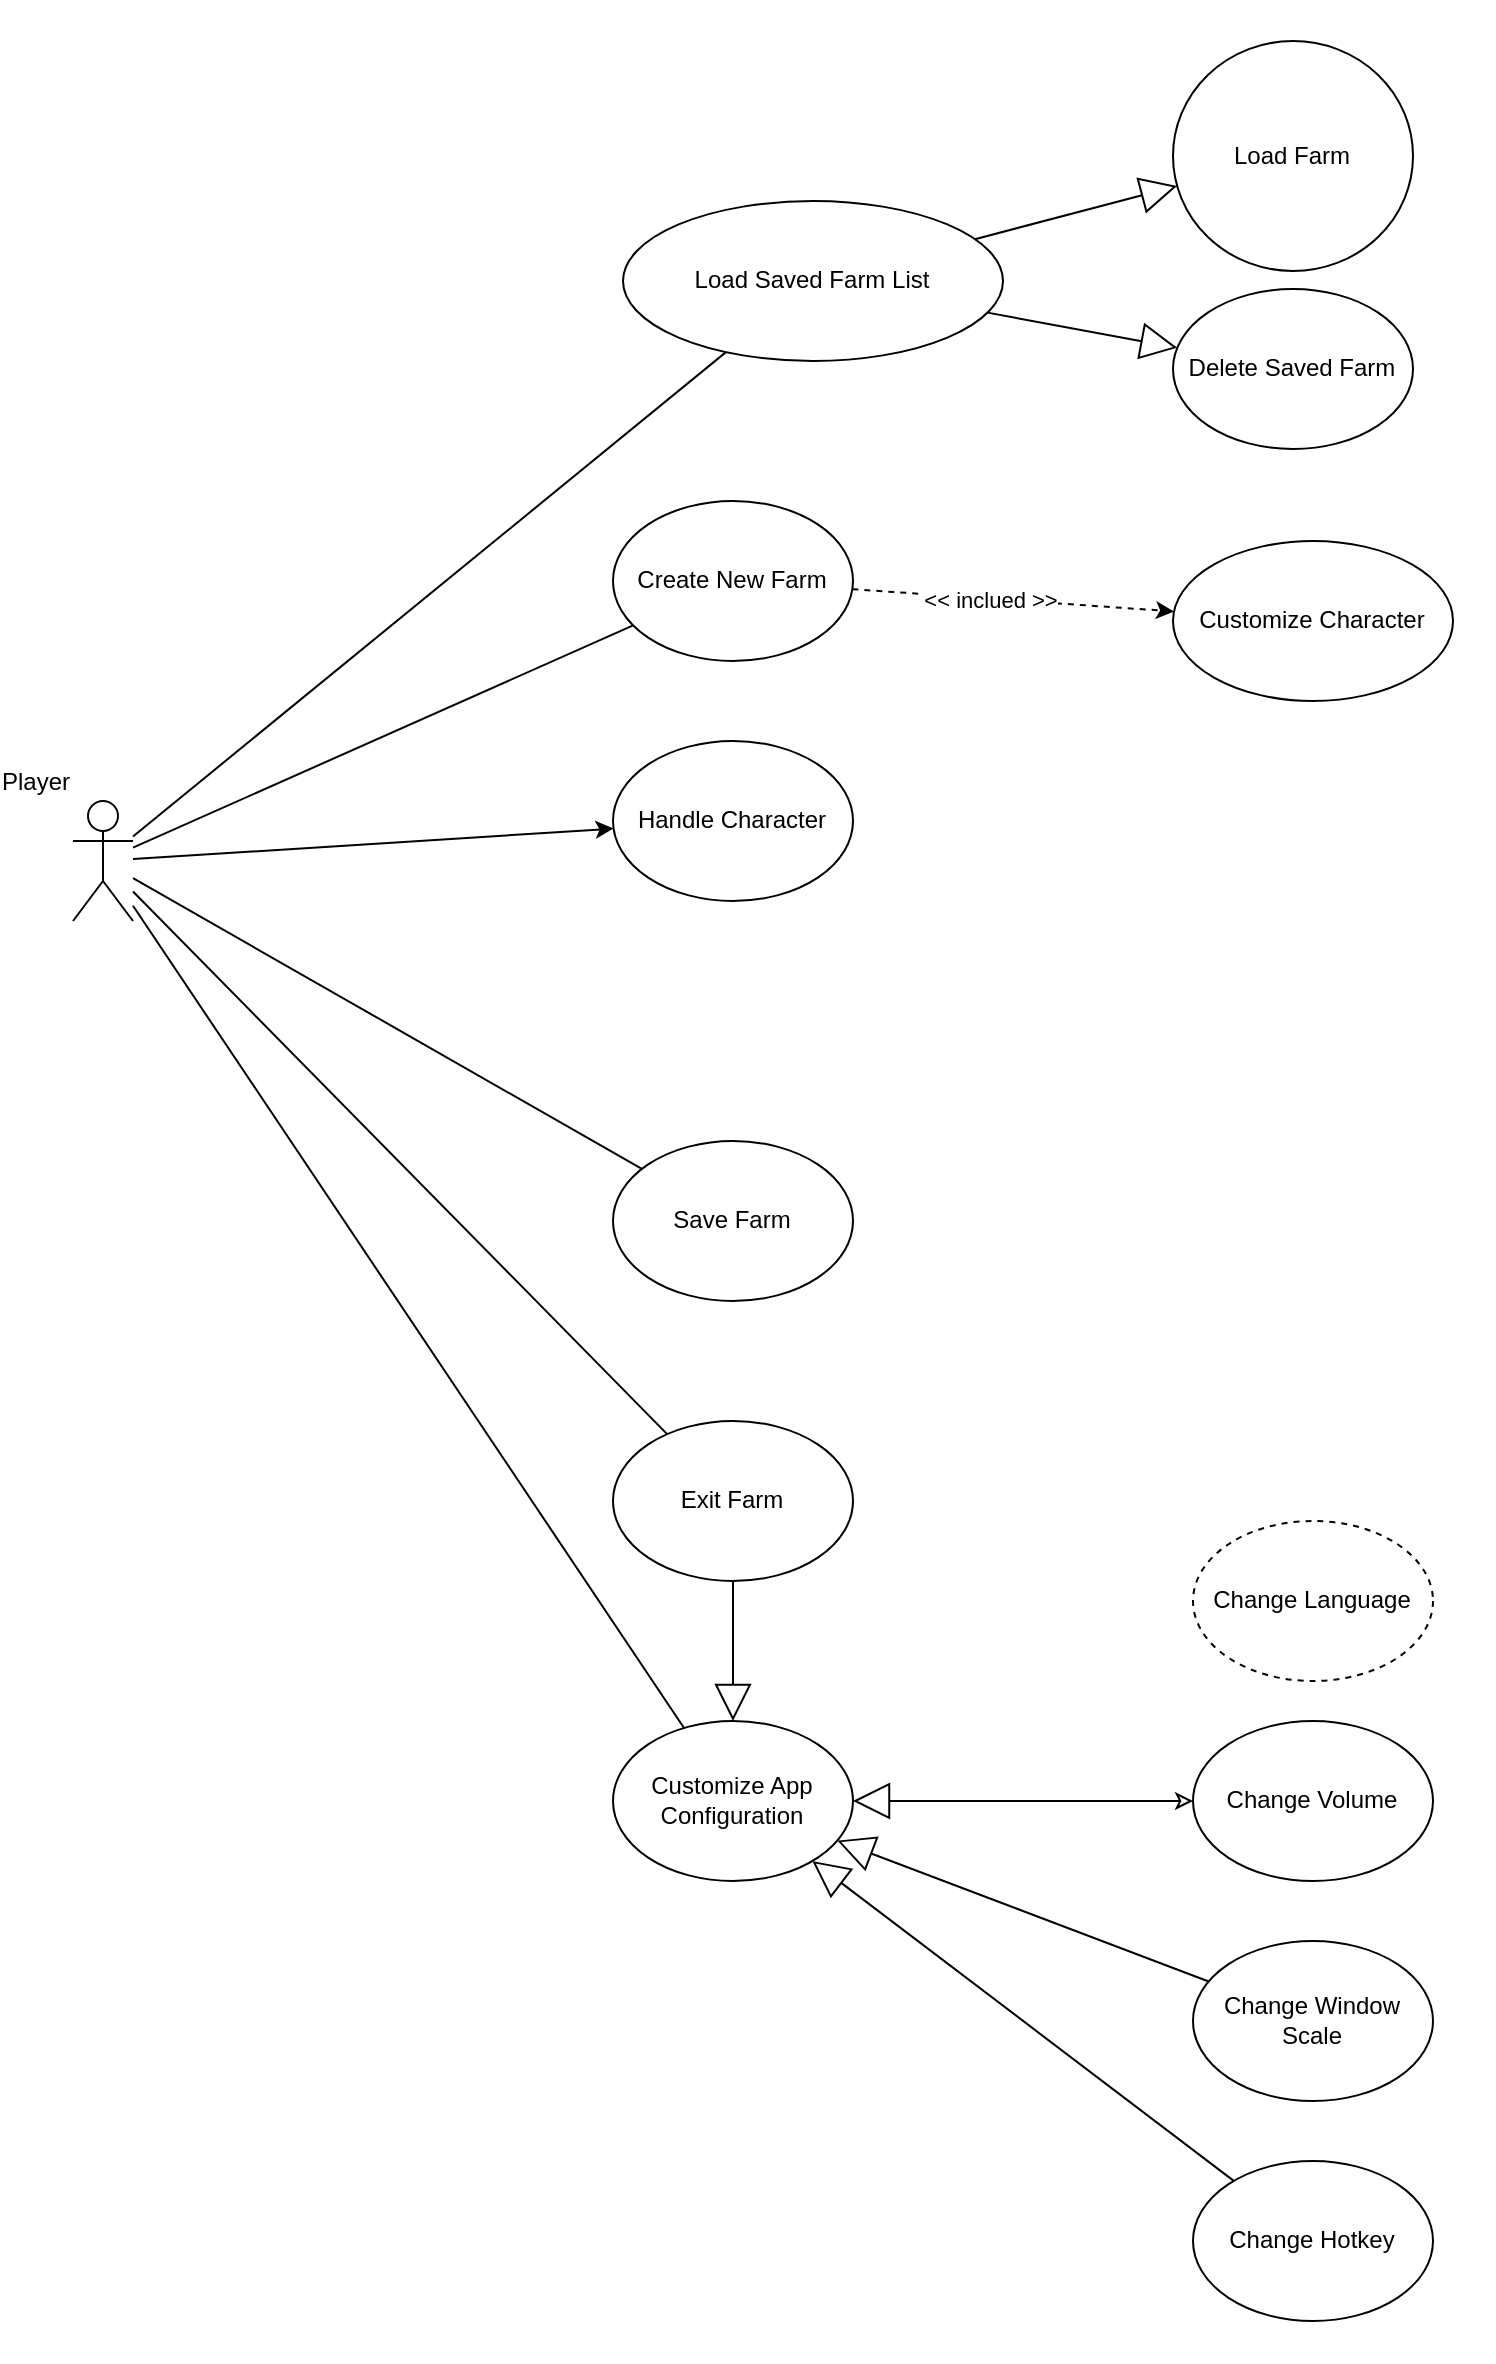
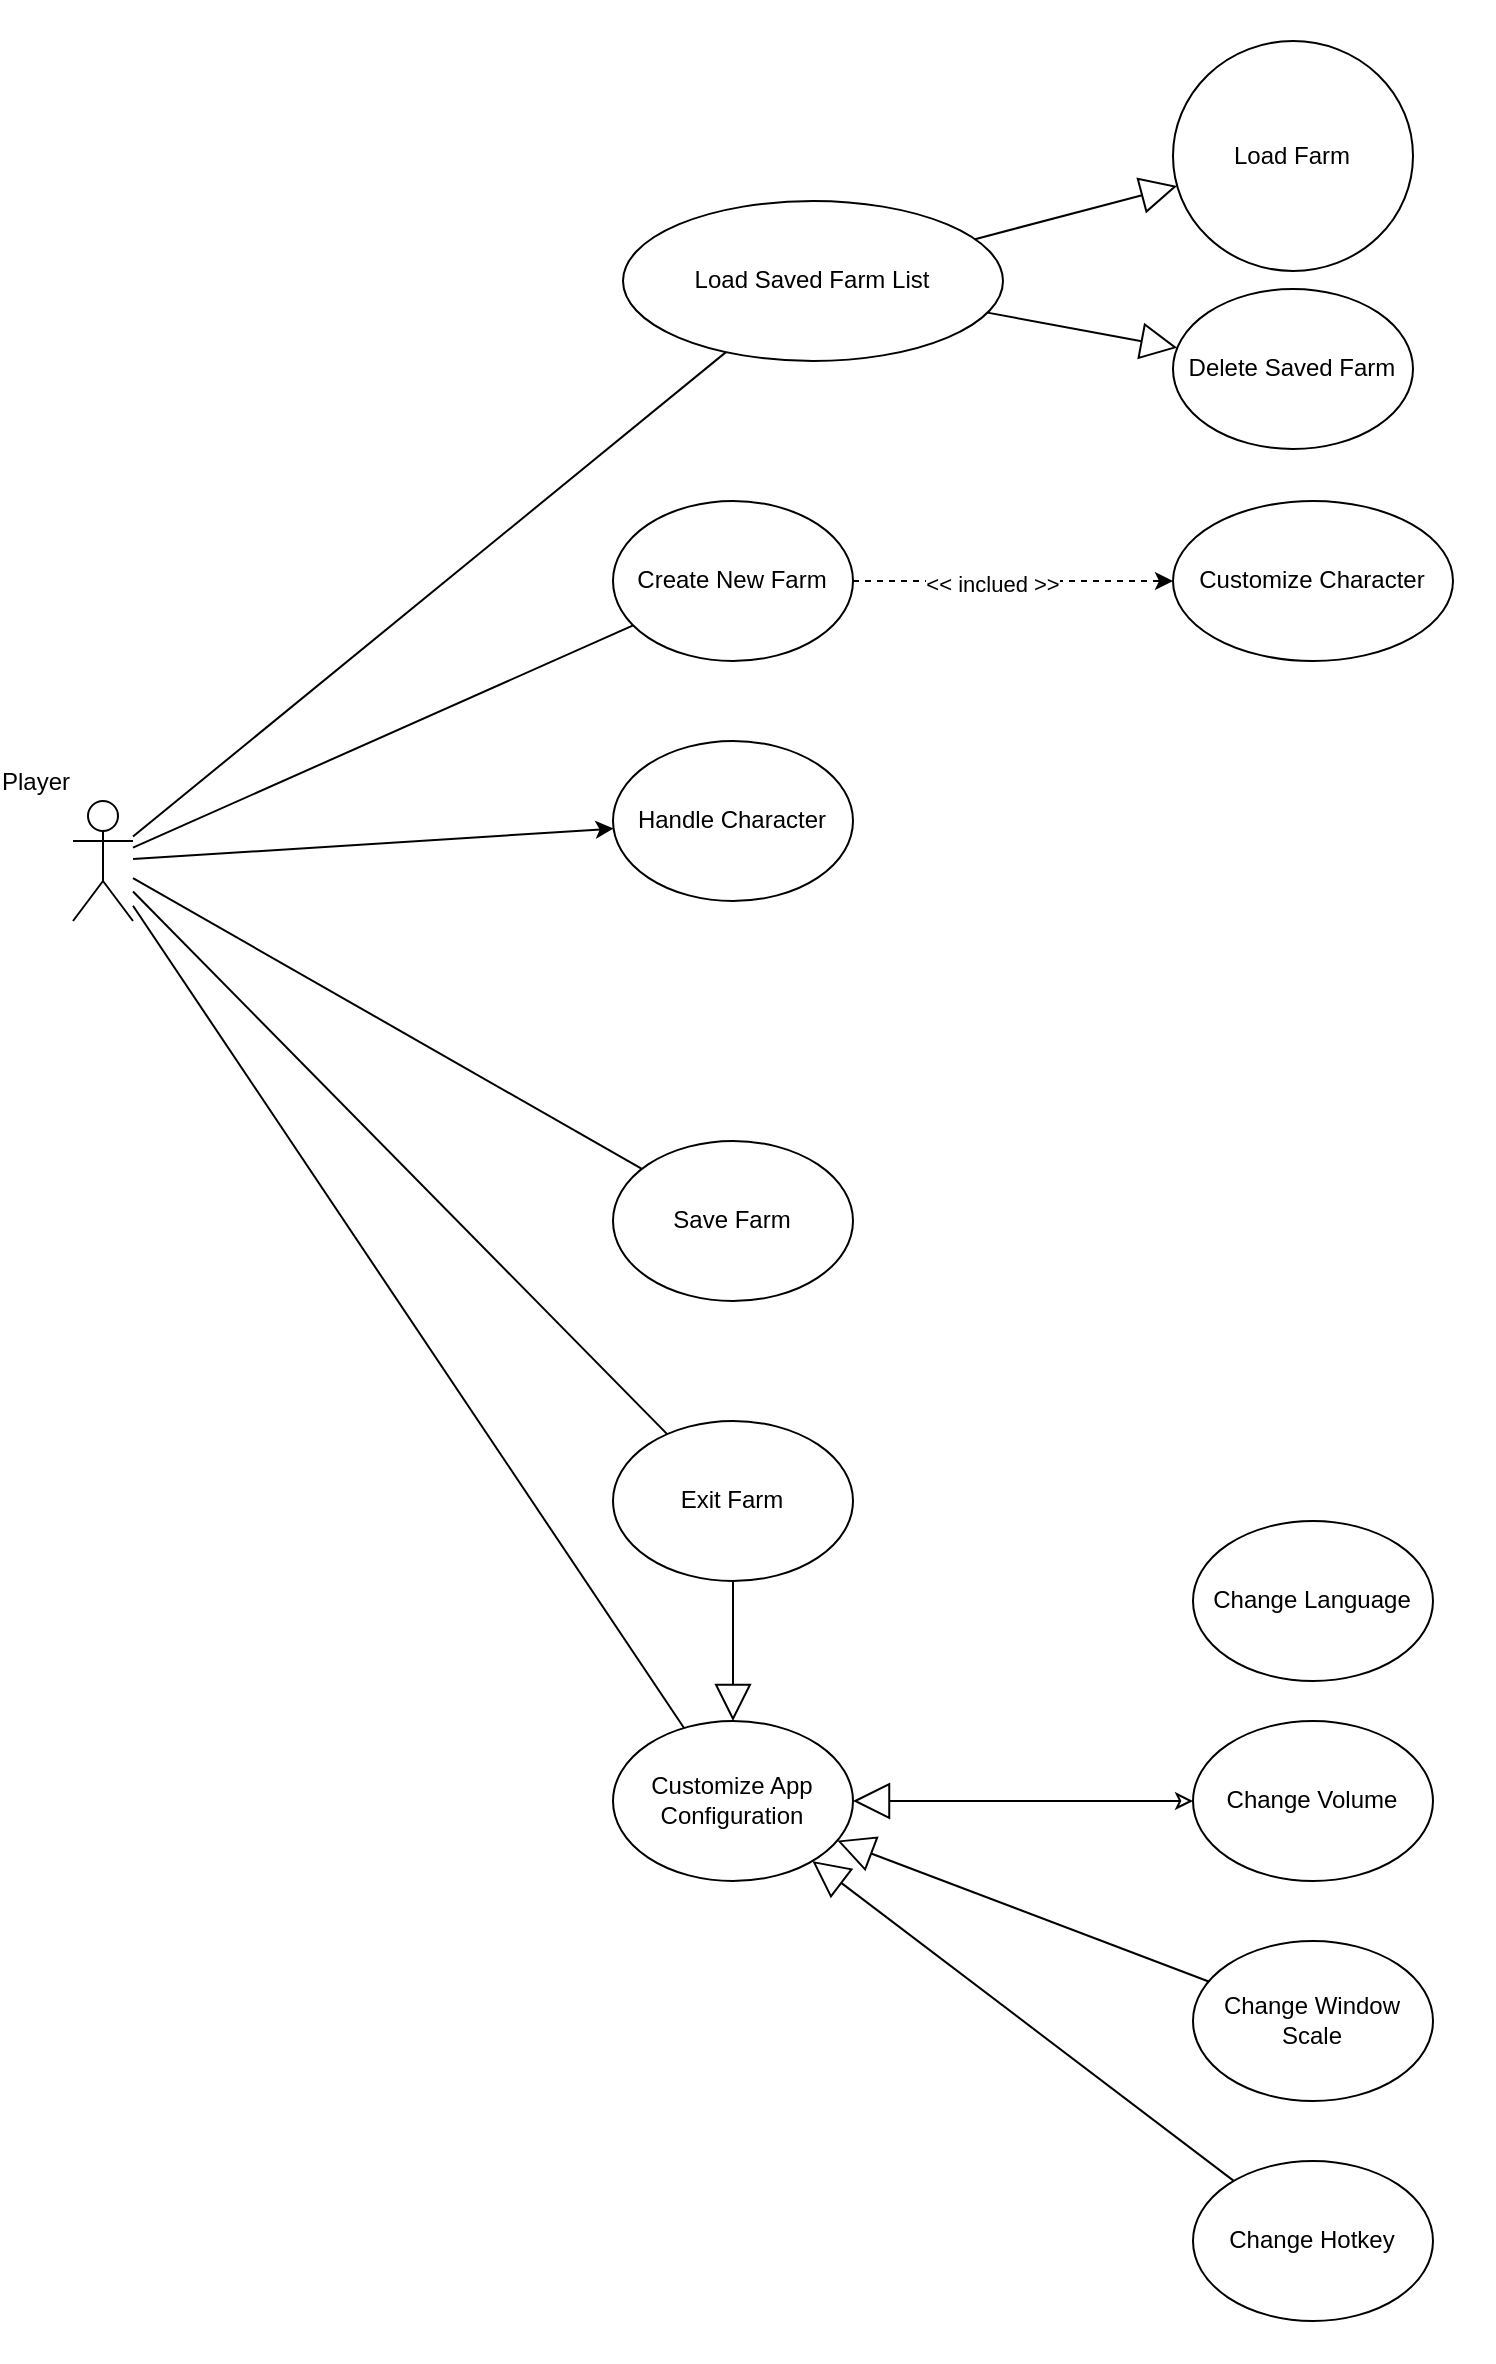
node "Customize Character": moved (1313, 621) -> (1313, 581)
node "Change Language": style dashed -> solid
